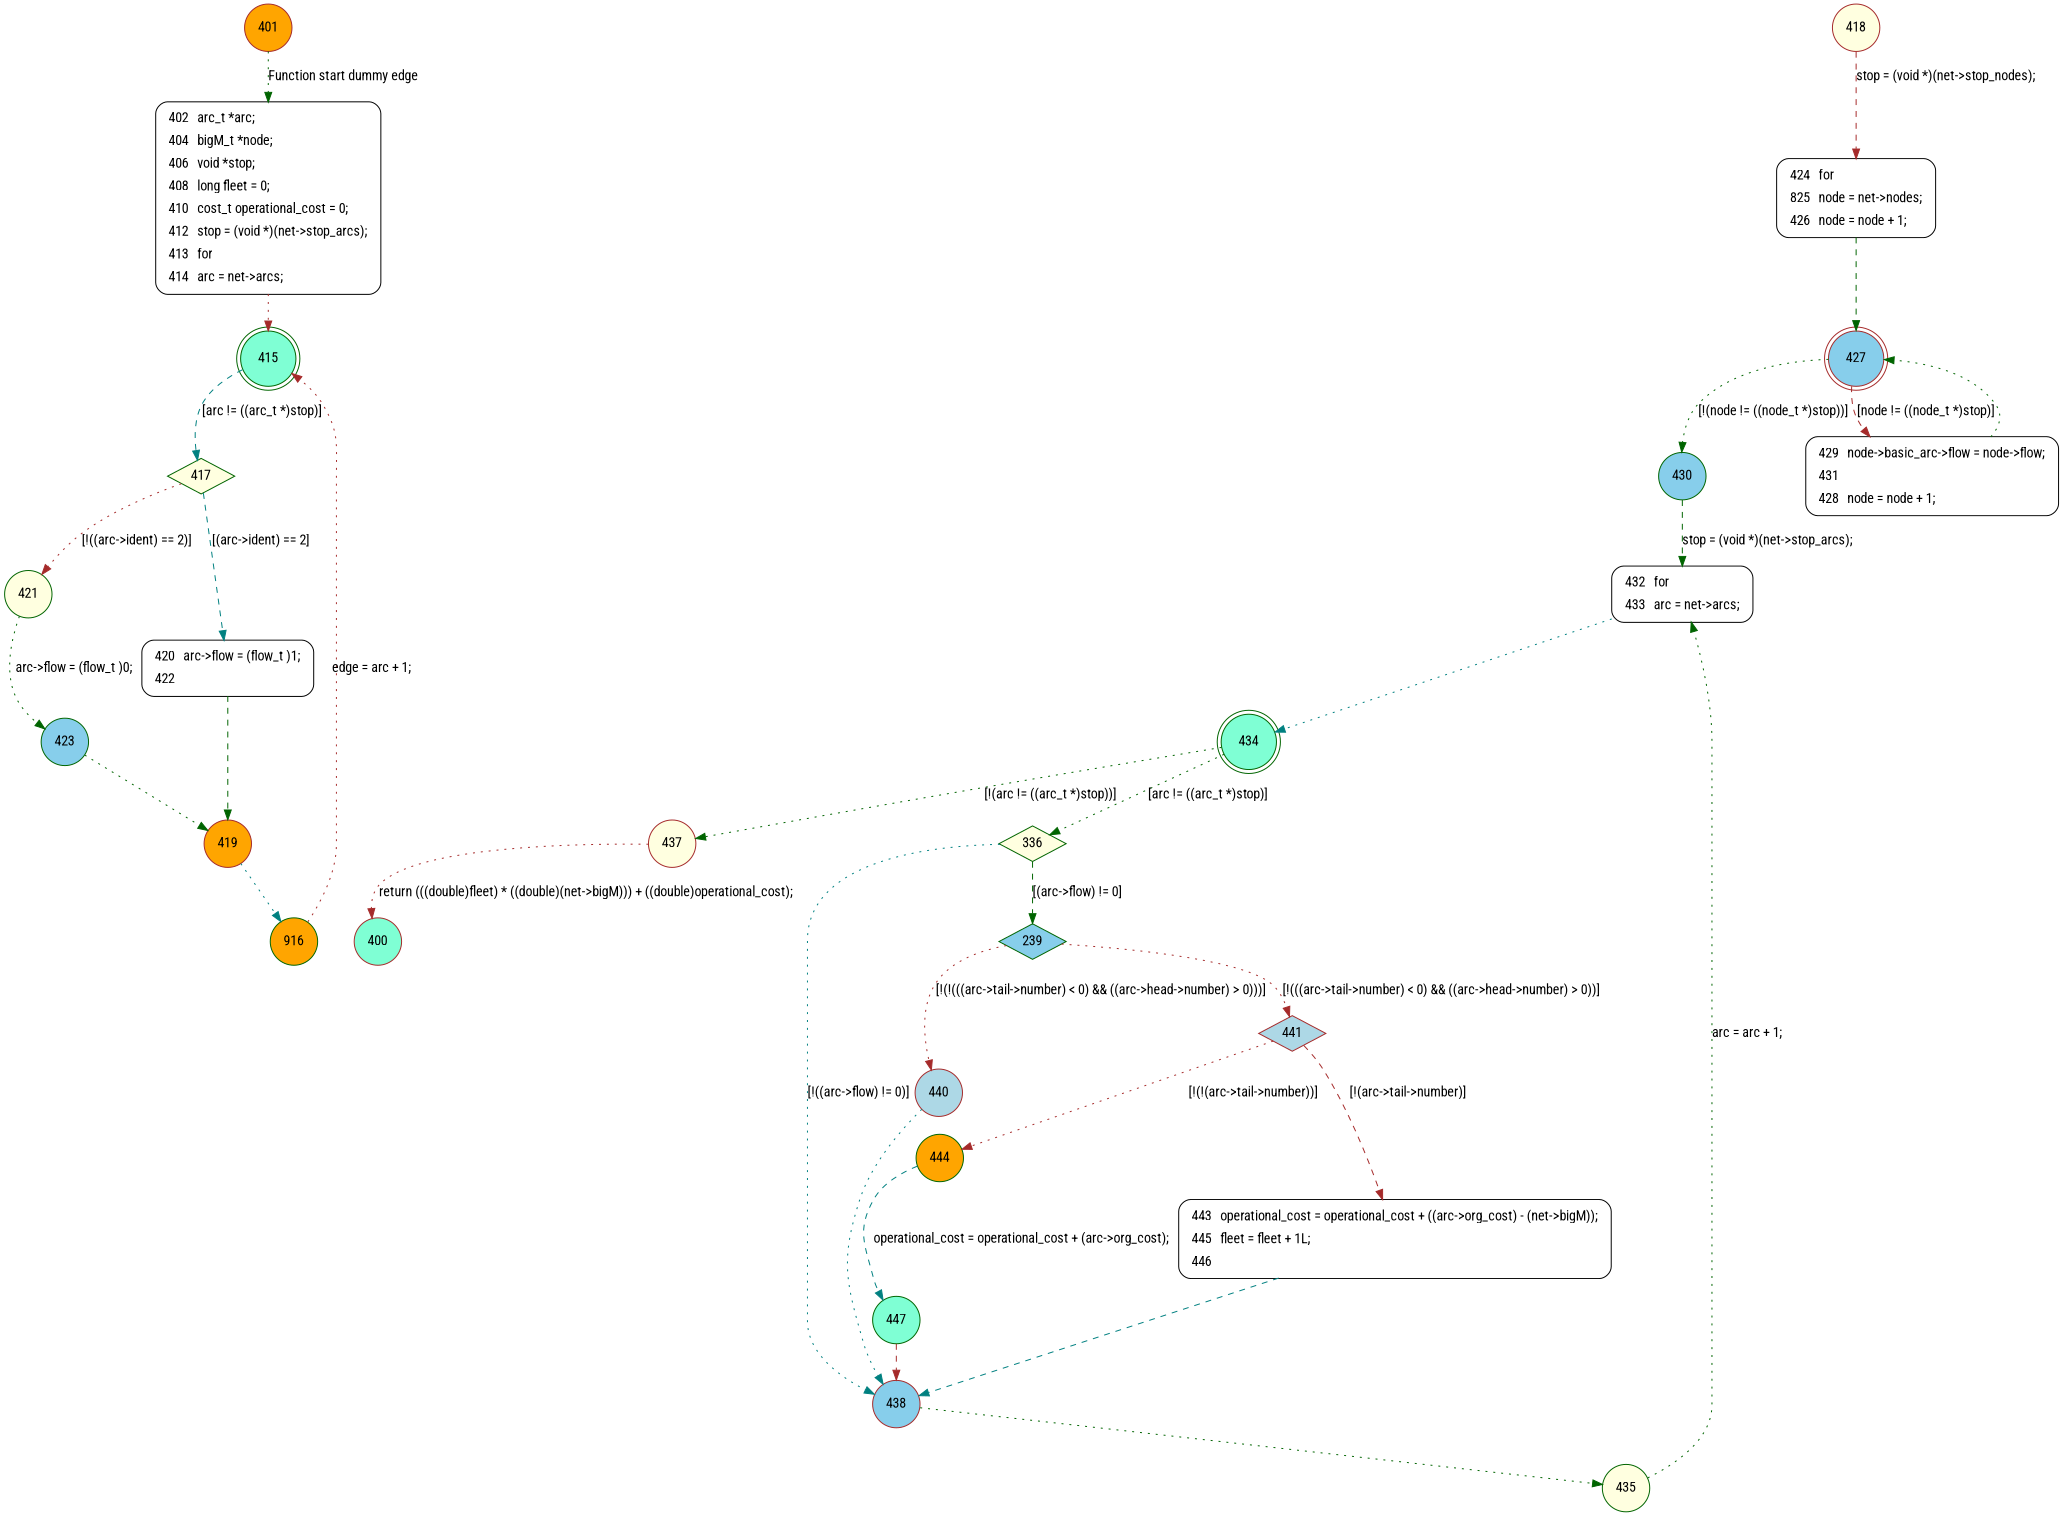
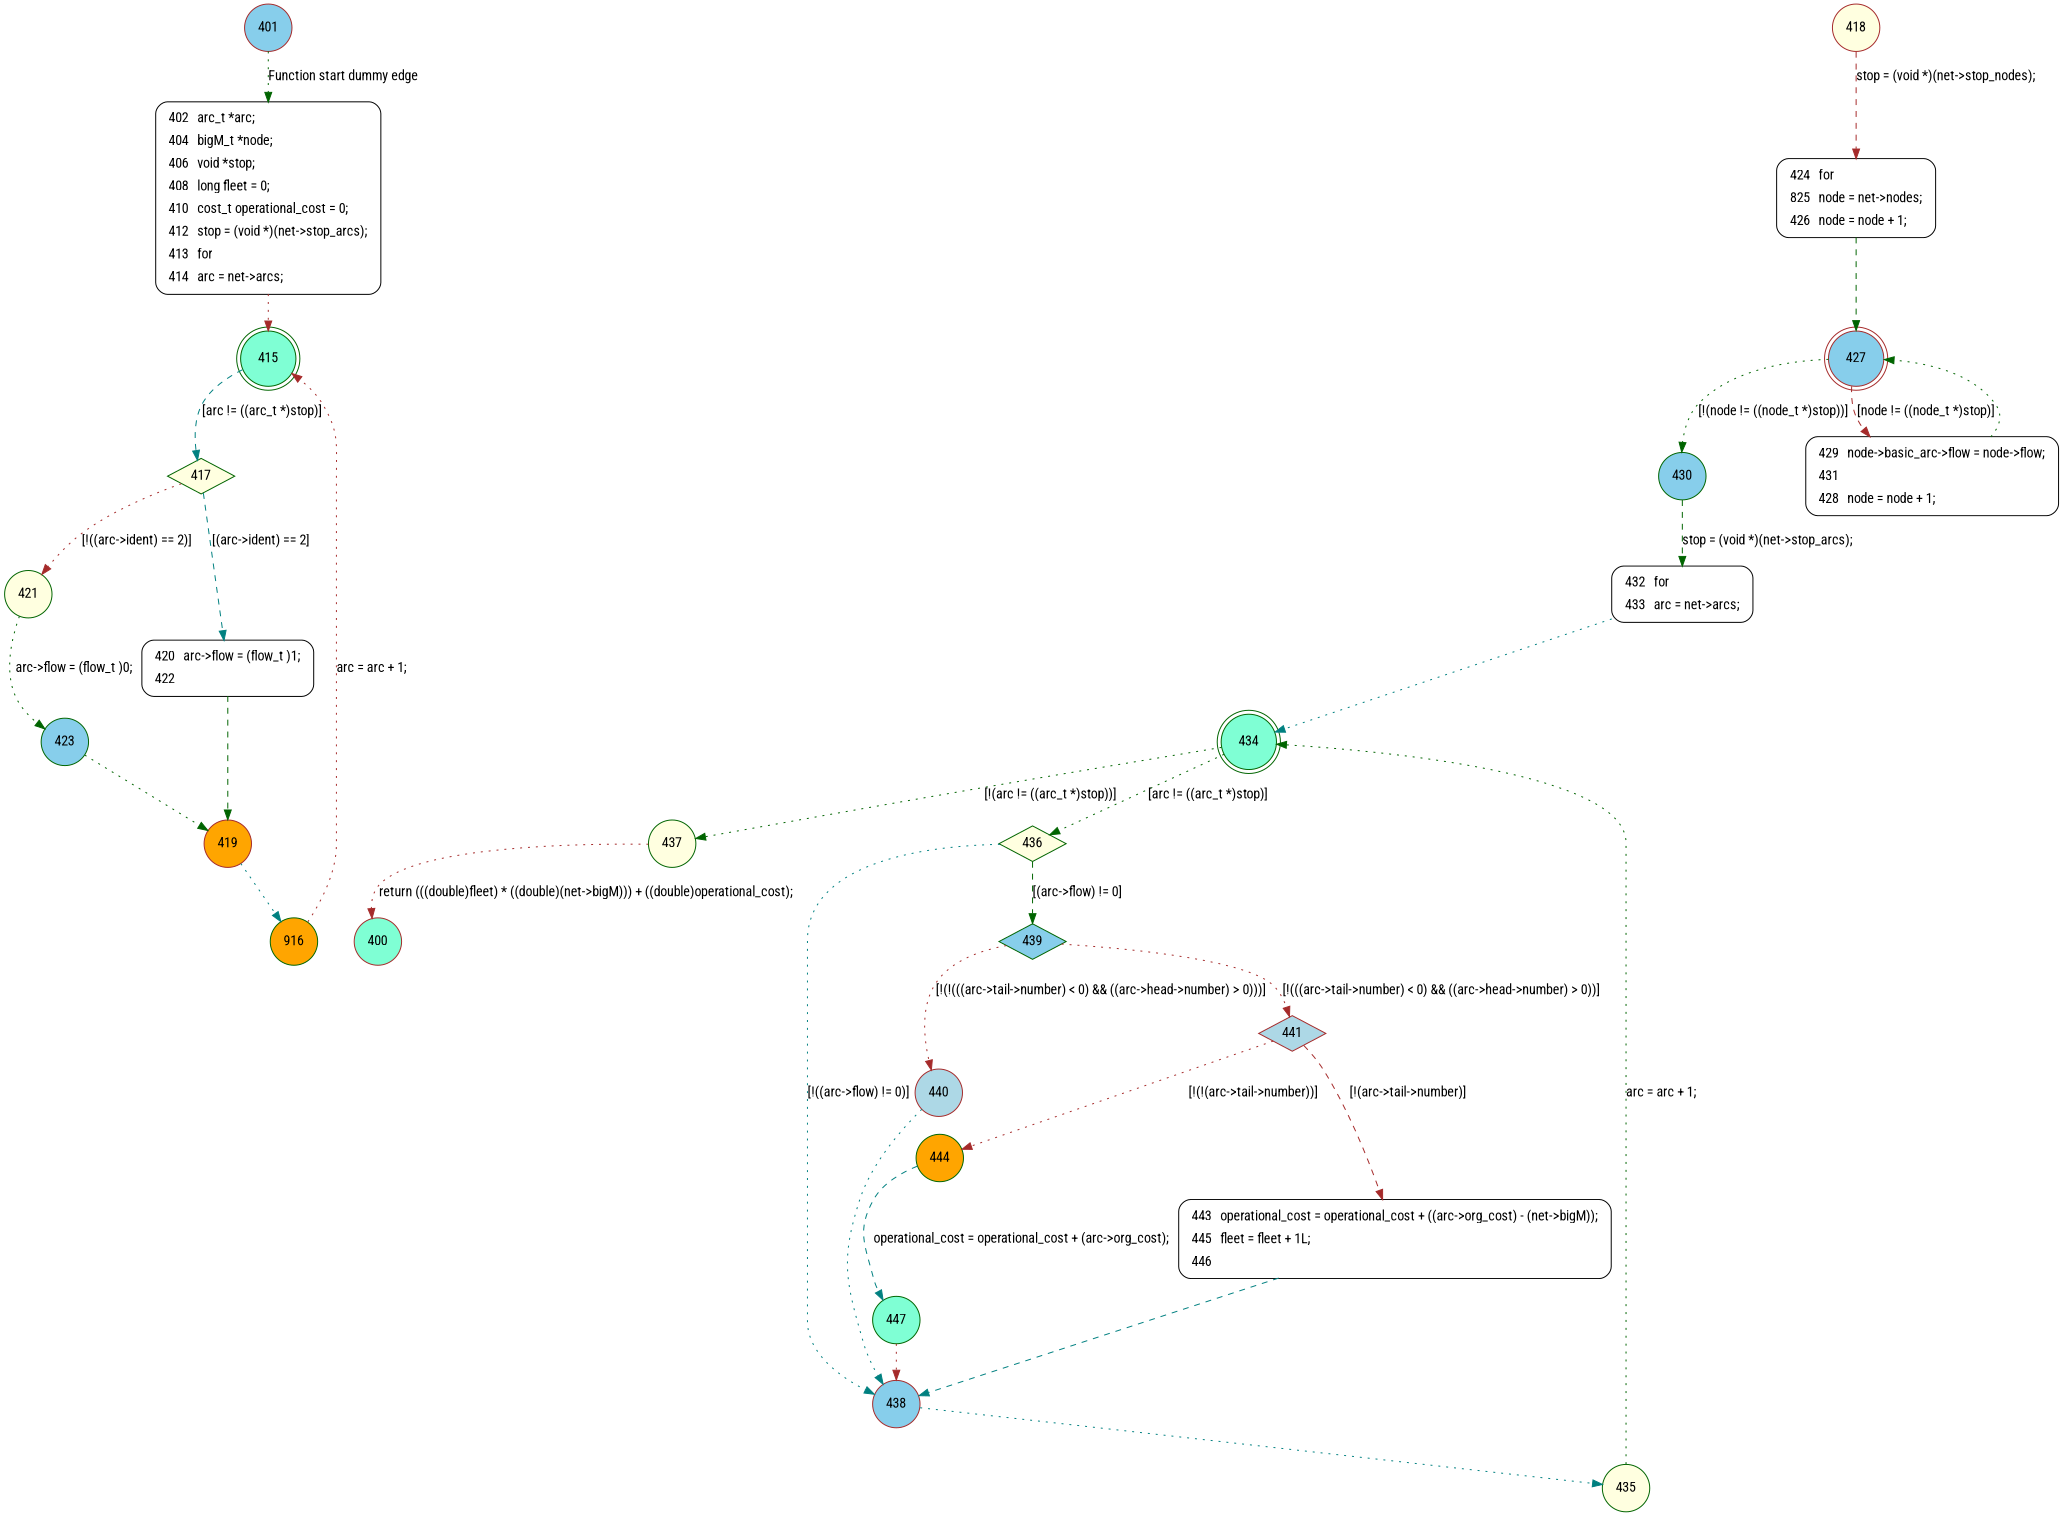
node "401": fillcolor orange -> skyblue
edge "916" -> "415": label "edge = arc + 1;" -> "arc = arc + 1;"
node "437": color brown -> darkgreen
node "336": label "336" -> "436"
node "239": label "239" -> "439"
edge "435" -> "432": now "435" -> "434"
edge "447" -> "438": style dashed -> dotted
edge "438" -> "435": color darkgreen -> teal
